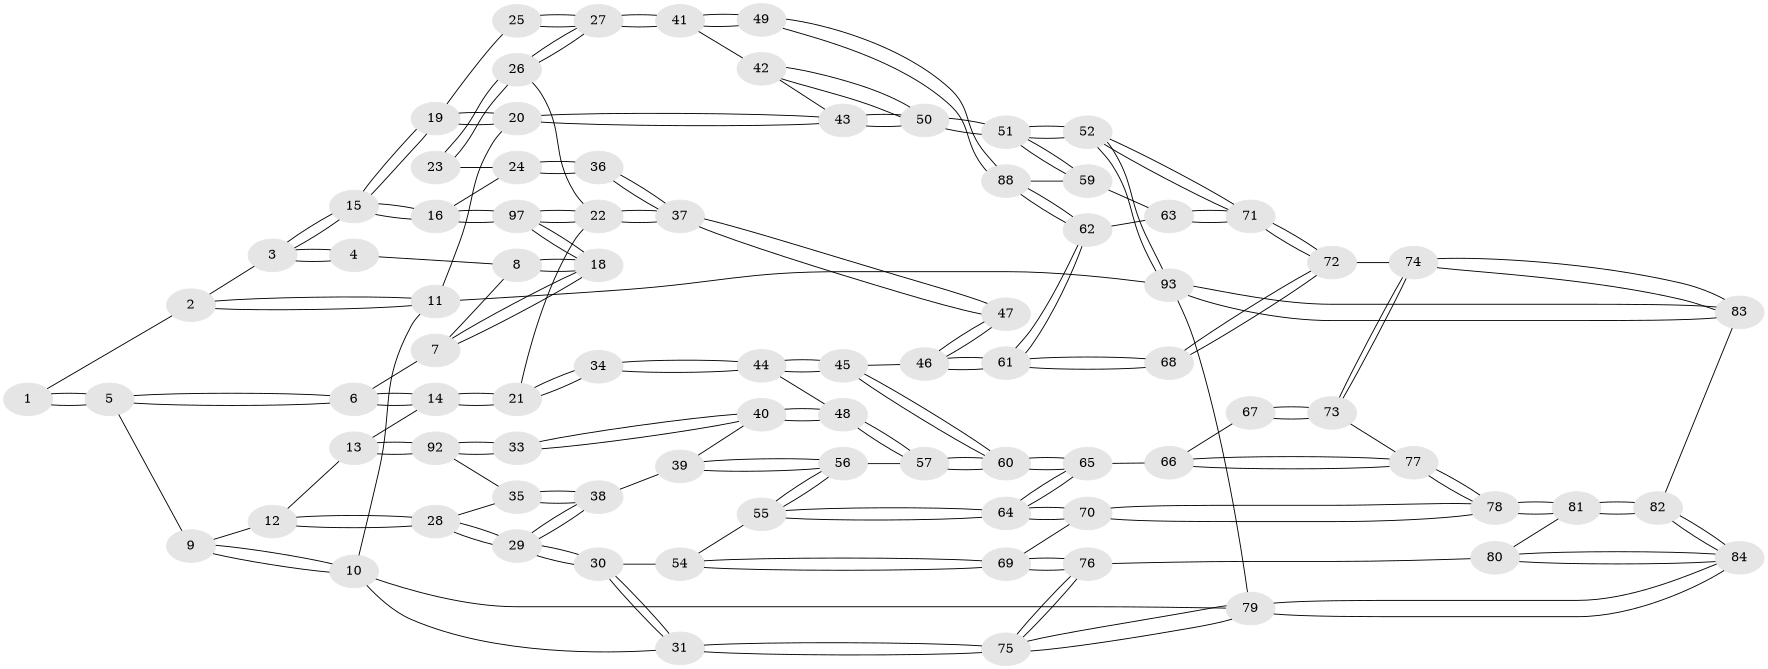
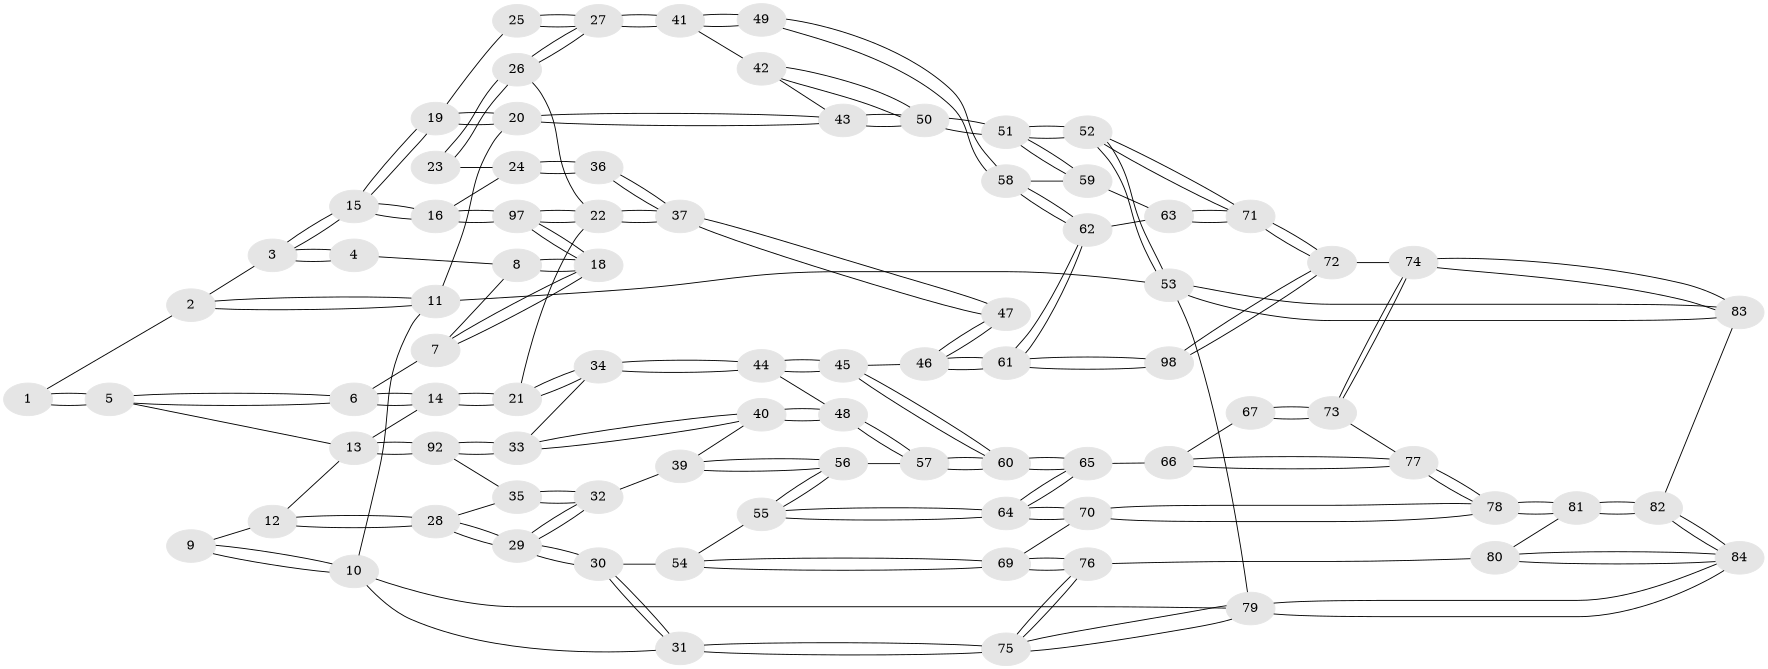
node "88": label "88" -> "58"
node "93": label "93" -> "53"
node "68": label "68" -> "98"
edge "34" -- "33": added
edge "5" -- "9": now "5" -- "13"
node "38": label "38" -> "32"
